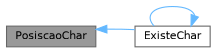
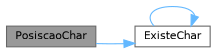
edge "ExisteChar" -> "PosiscaoChar": reversed
